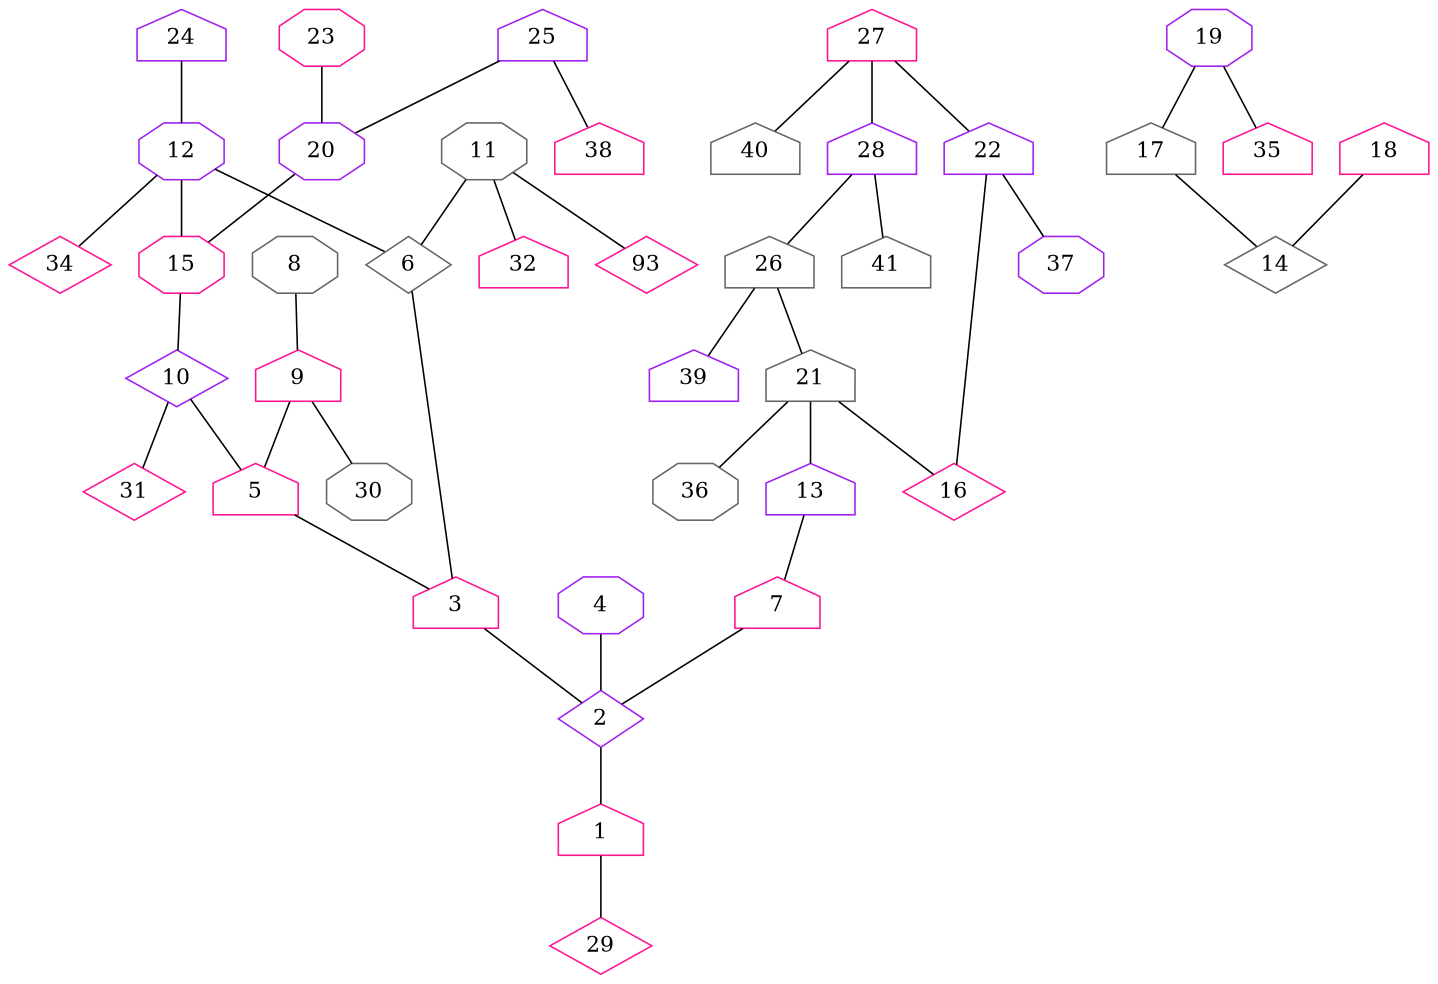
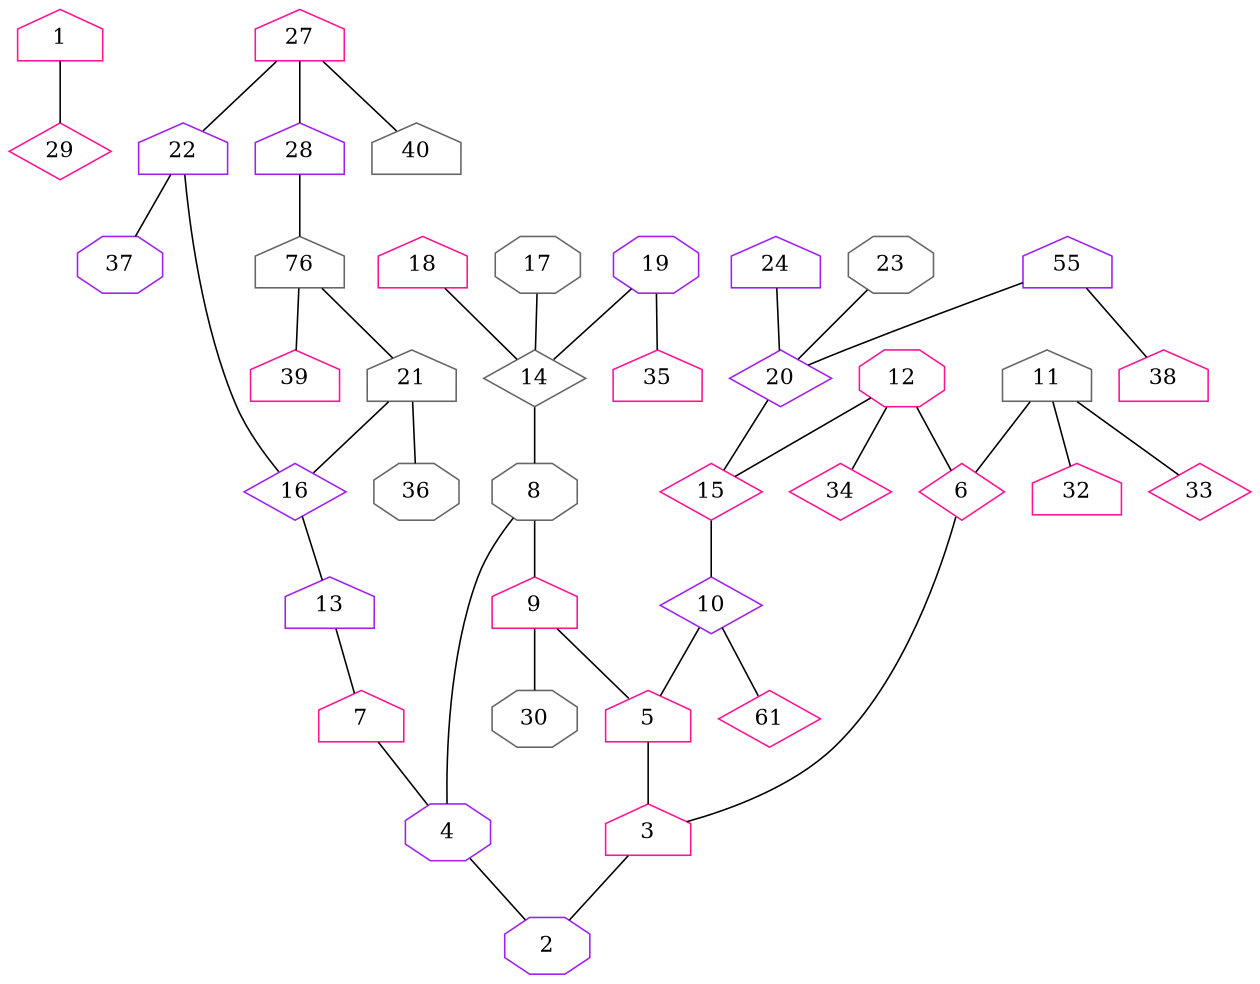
node "23": color deeppink -> gray40
node "25": label "25" -> "55"
edge "24" -- "12": now "24" -- "20"
edge "19" -- "17": now "19" -- "14"
node "12": color purple -> deeppink
node "20": shape octagon -> diamond
node "11": shape octagon -> house
node "17": shape house -> octagon
node "15": shape octagon -> diamond
node "6": color gray40 -> deeppink
node "93": label "93" -> "33"
node "26": label "26" -> "76"
node "41": removed
node "39": color purple -> deeppink
edge "21" -- "13": now "16" -- "13"
edge "14" -- "8": added
node "31": label "31" -> "61"
node "16": color deeppink -> purple
edge "8" -- "4": added
edge "7" -- "2": now "7" -- "4"
node "2": shape diamond -> octagon
edge "2" -- "1": removed
